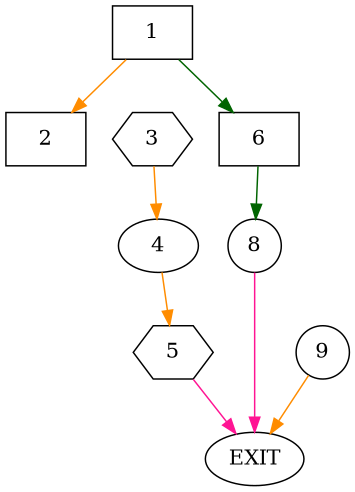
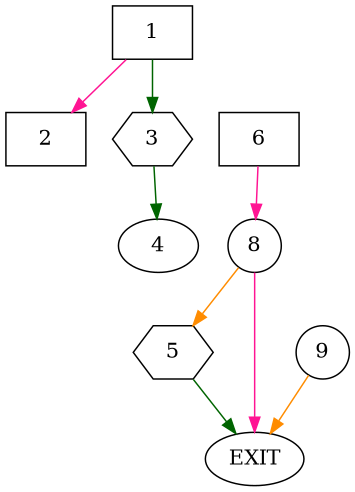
edge "1" -> "2": color darkorange -> deeppink
edge "1" -> "6": now "1" -> "3"
edge "3" -> "4": color darkorange -> darkgreen
edge "6" -> "8": color darkgreen -> deeppink
edge "4" -> "5": now "8" -> "5"
edge "5" -> "EXIT": color deeppink -> darkgreen
